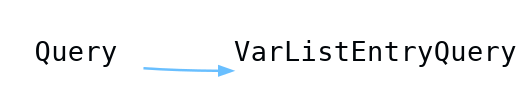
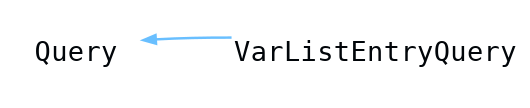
edge "Query" -> "VarListEntryQuery": reversed
